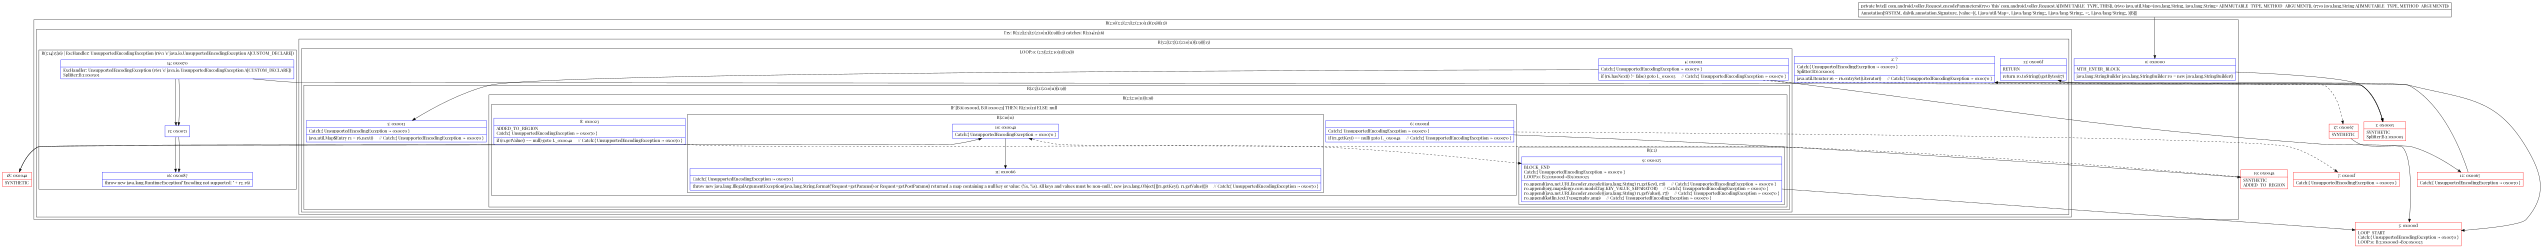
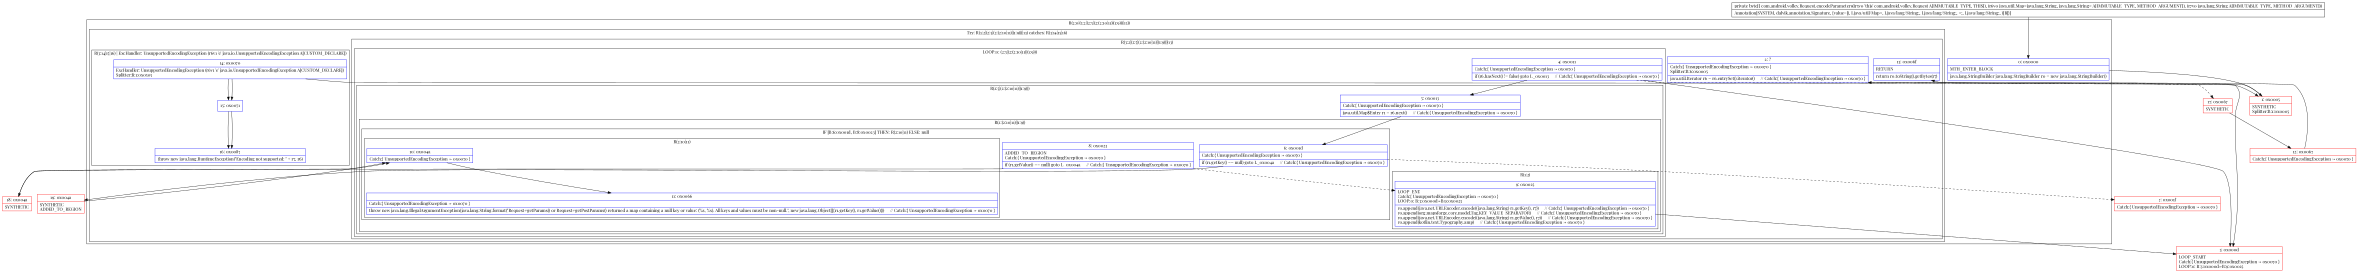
edge "5: 0x0013" -> "6: 0x001d": added
edge "19: 0x004a" -> "10: 0x004a": style dashed -> solid
node "9: 0x0025": text "BLOCK_END" -> "LOOP_END"
